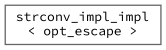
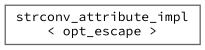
node "strconv_impl_impl < opt_escape >": label "strconv_impl_impl < opt_escape >" -> "strconv_attribute_impl < opt_escape >"
